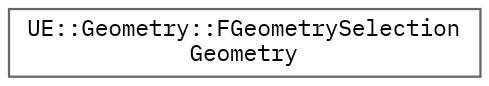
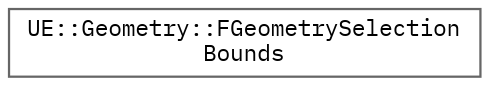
node "UE::Geometry::FGeometrySelection Geometry": label "UE::Geometry::FGeometrySelection Geometry" -> "UE::Geometry::FGeometrySelection Bounds"
